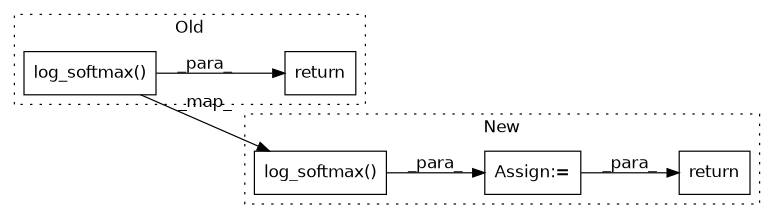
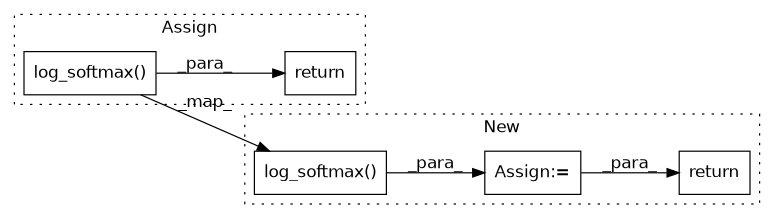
cluster "Old": label "Old" -> "Assign"
